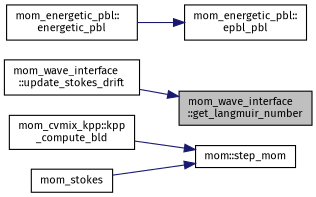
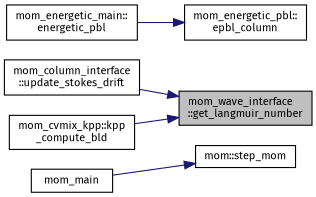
node "mom_energetic_pbl:: energetic_pbl": label "mom_energetic_pbl:: energetic_pbl" -> "mom_energetic_main:: energetic_pbl"
node "mom_energetic_pbl:: epbl_pbl": label "mom_energetic_pbl:: epbl_pbl" -> "mom_energetic_pbl:: epbl_column"
node "mom_wave_interface ::update_stokes_drift": label "mom_wave_interface ::update_stokes_drift" -> "mom_column_interface ::update_stokes_drift"
edge "mom_cvmix_kpp::kpp _compute_bld" -> "mom::step_mom": now "mom_cvmix_kpp::kpp _compute_bld" -> "mom_wave_interface ::get_langmuir_number"
node "mom_stokes": label "mom_stokes" -> "mom_main"
